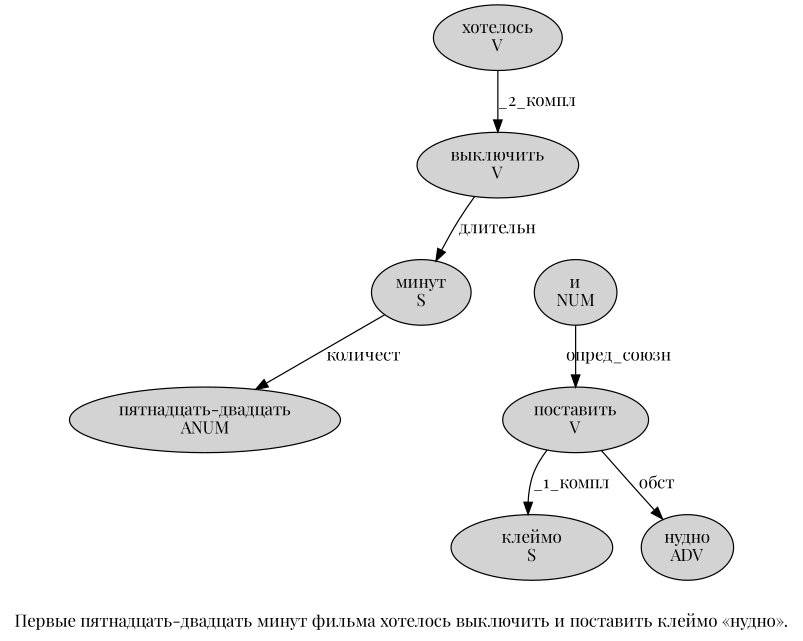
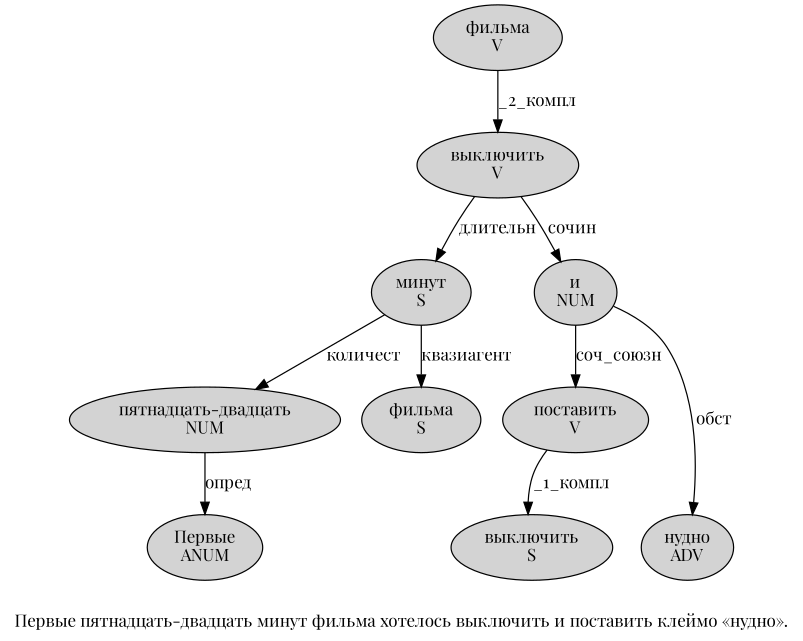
node "хотелось V": label "хотелось V" -> "фильма V"
edge "выключить V" -> "и NUM": added, label "сочин"
edge "и NUM" -> "поставить V": label "опред_союзн" -> "соч_союзн"
node "пятнадцать-двадцать ANUM": label "пятнадцать-двадцать ANUM" -> "пятнадцать-двадцать NUM"
node "фильма S": added
edge "поставить V" -> "нудно ADV": now "и NUM" -> "нудно ADV"
node "Первые ANUM": added
node "клеймо S": label "клеймо S" -> "выключить S"
